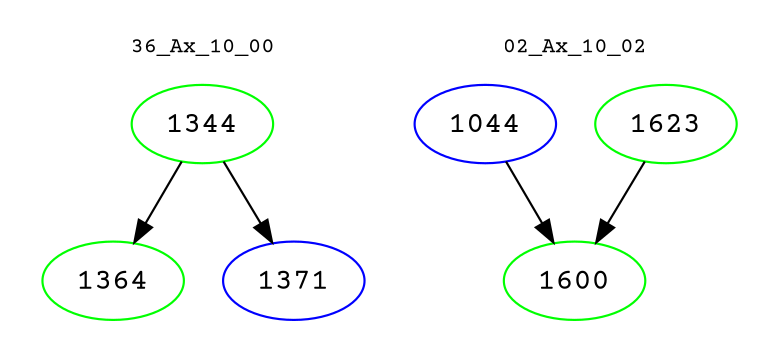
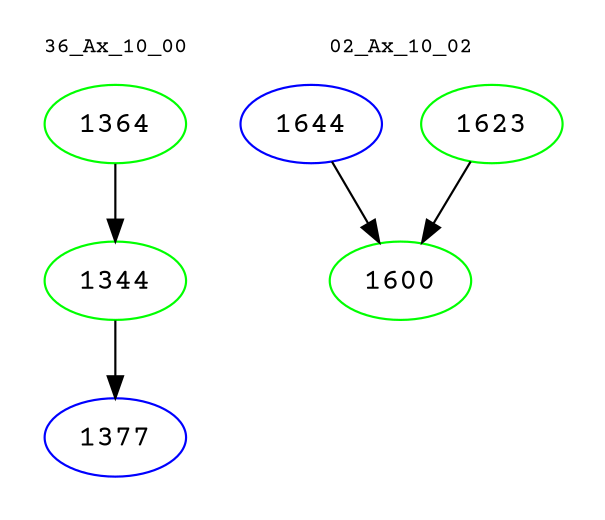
node "1044": label "1044" -> "1644"
edge "1344" -> "1364": reversed
node "1371": label "1371" -> "1377"
